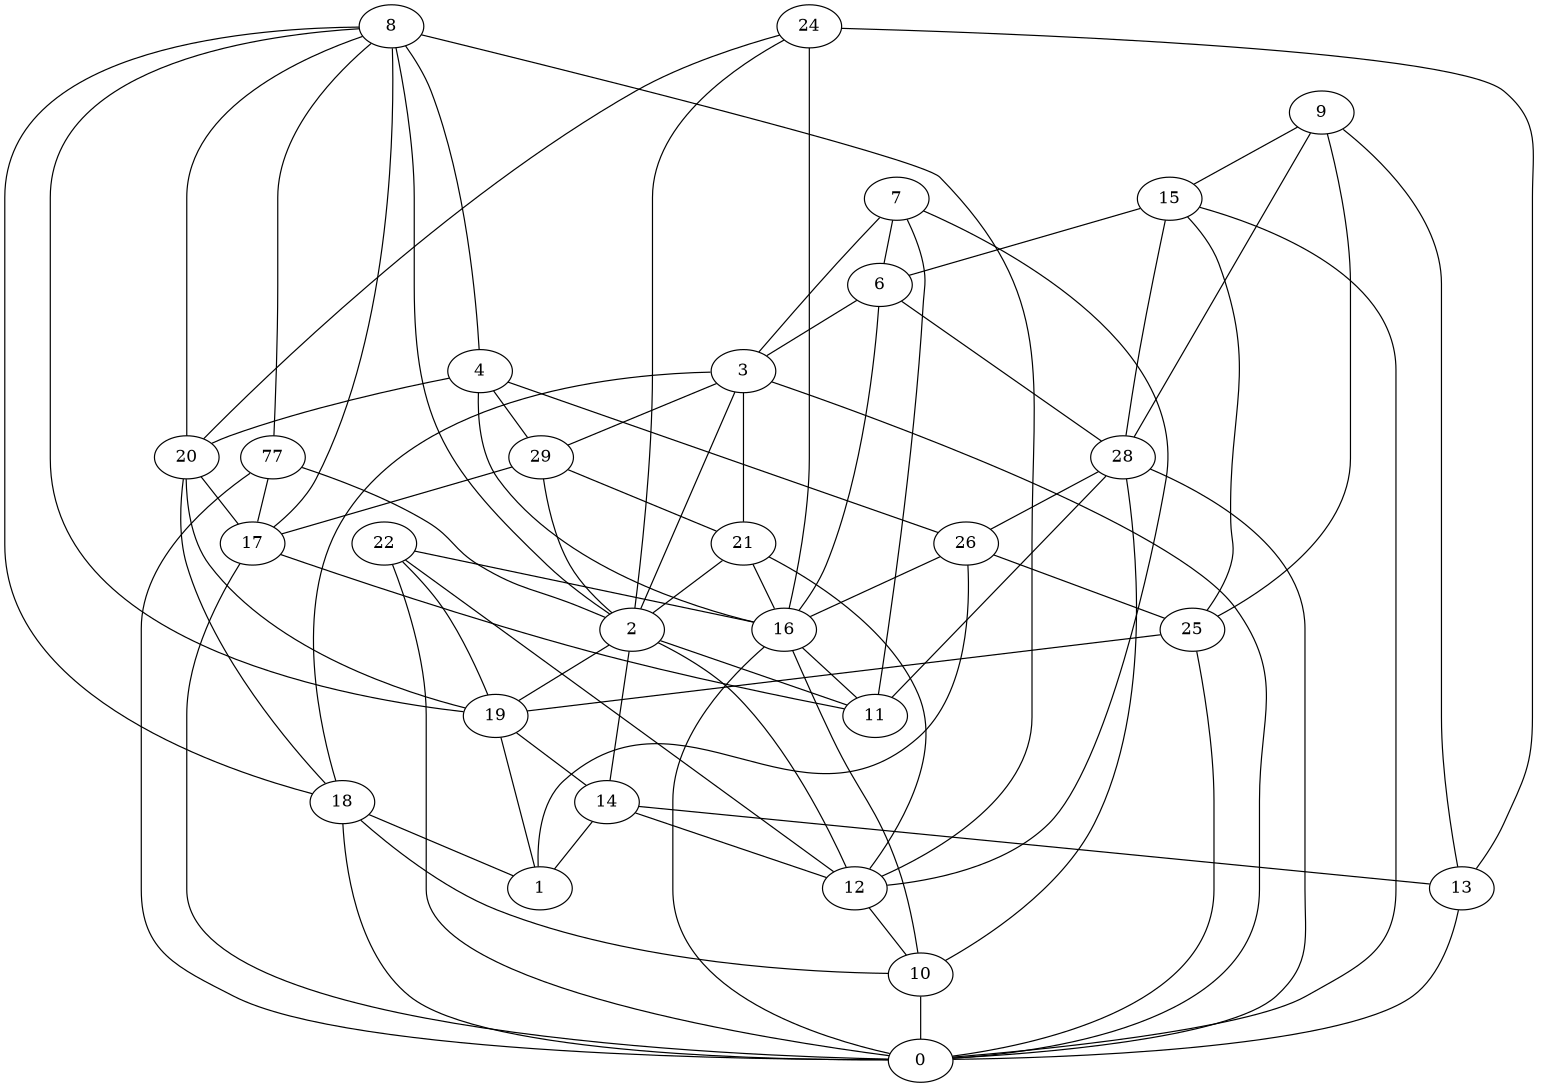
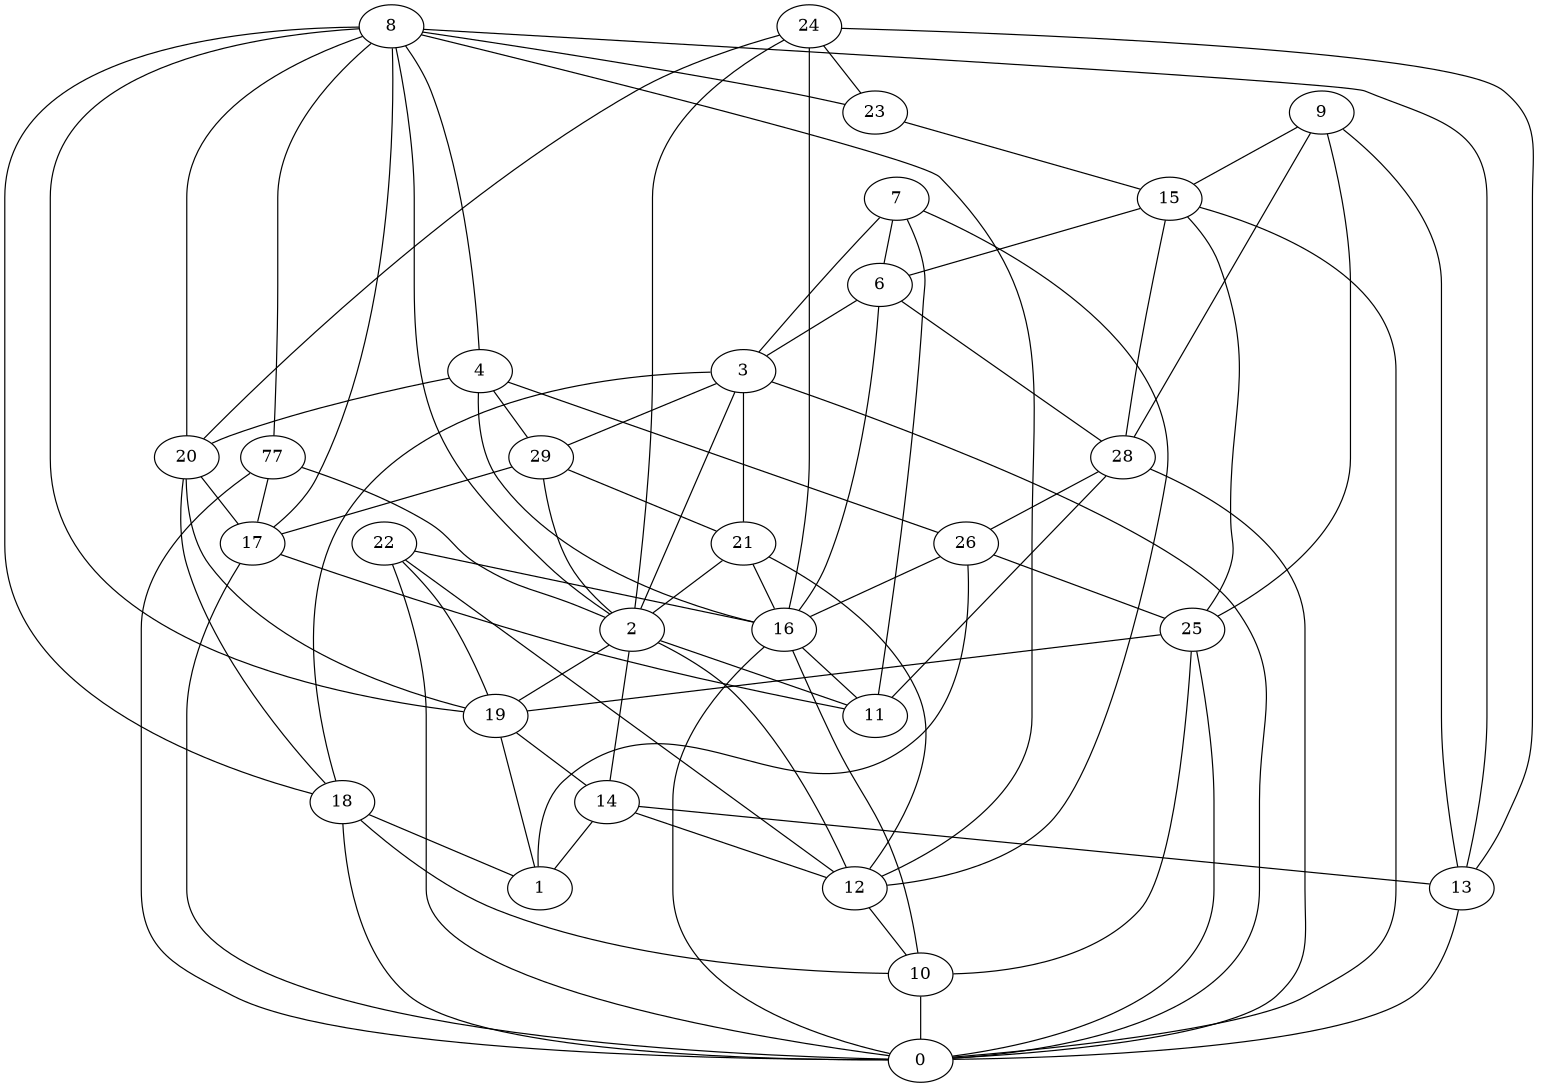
edge "8" -- "13": added
node "23": added
edge "28" -- "10": now "25" -- "10"
